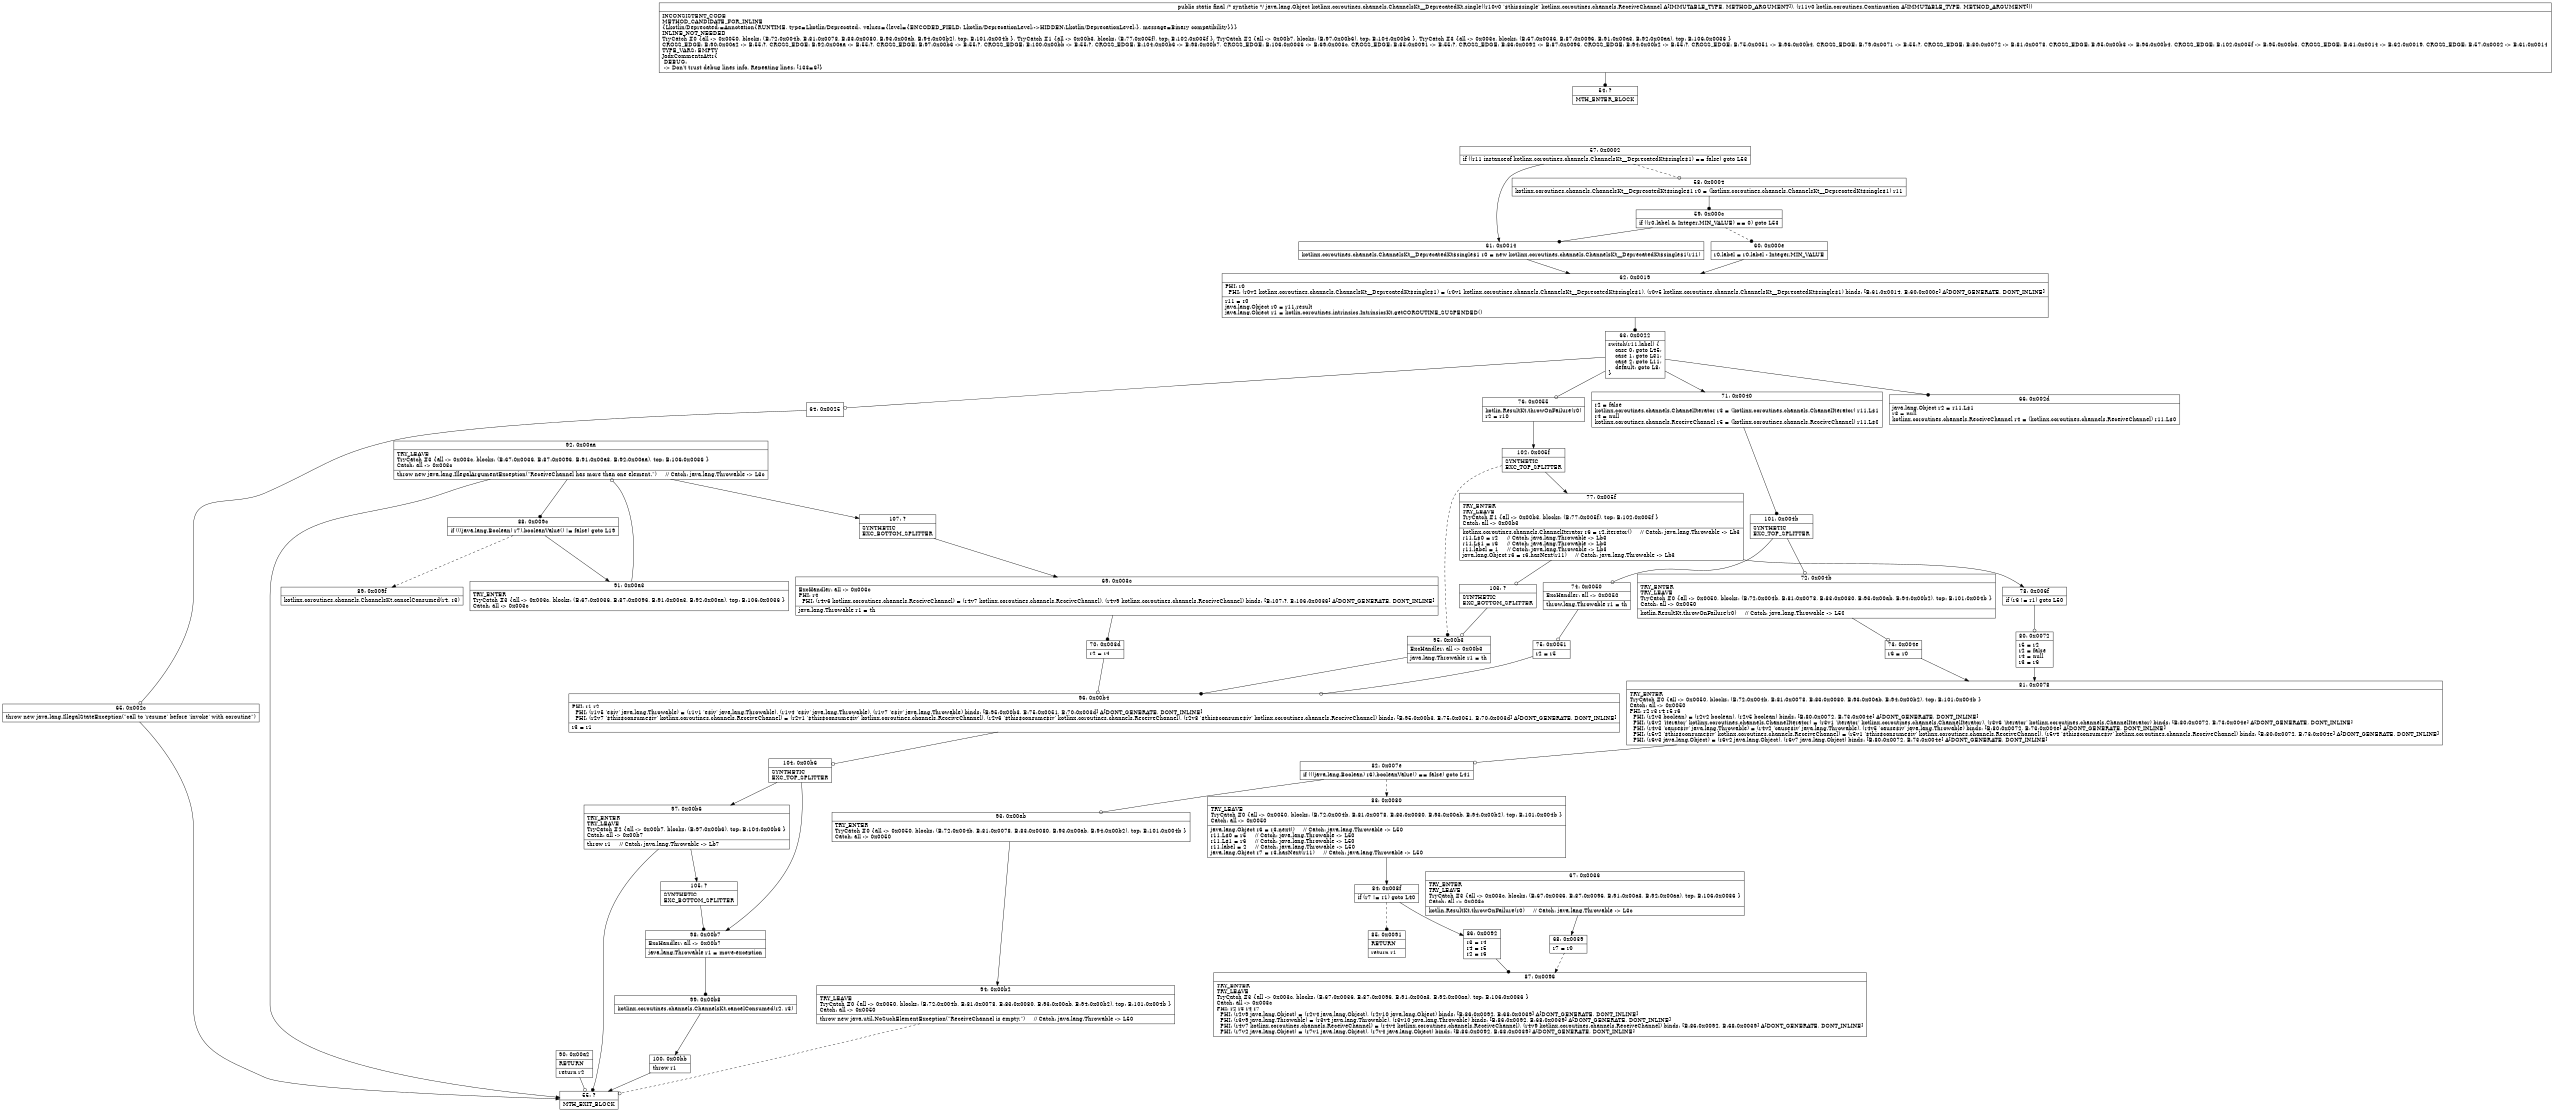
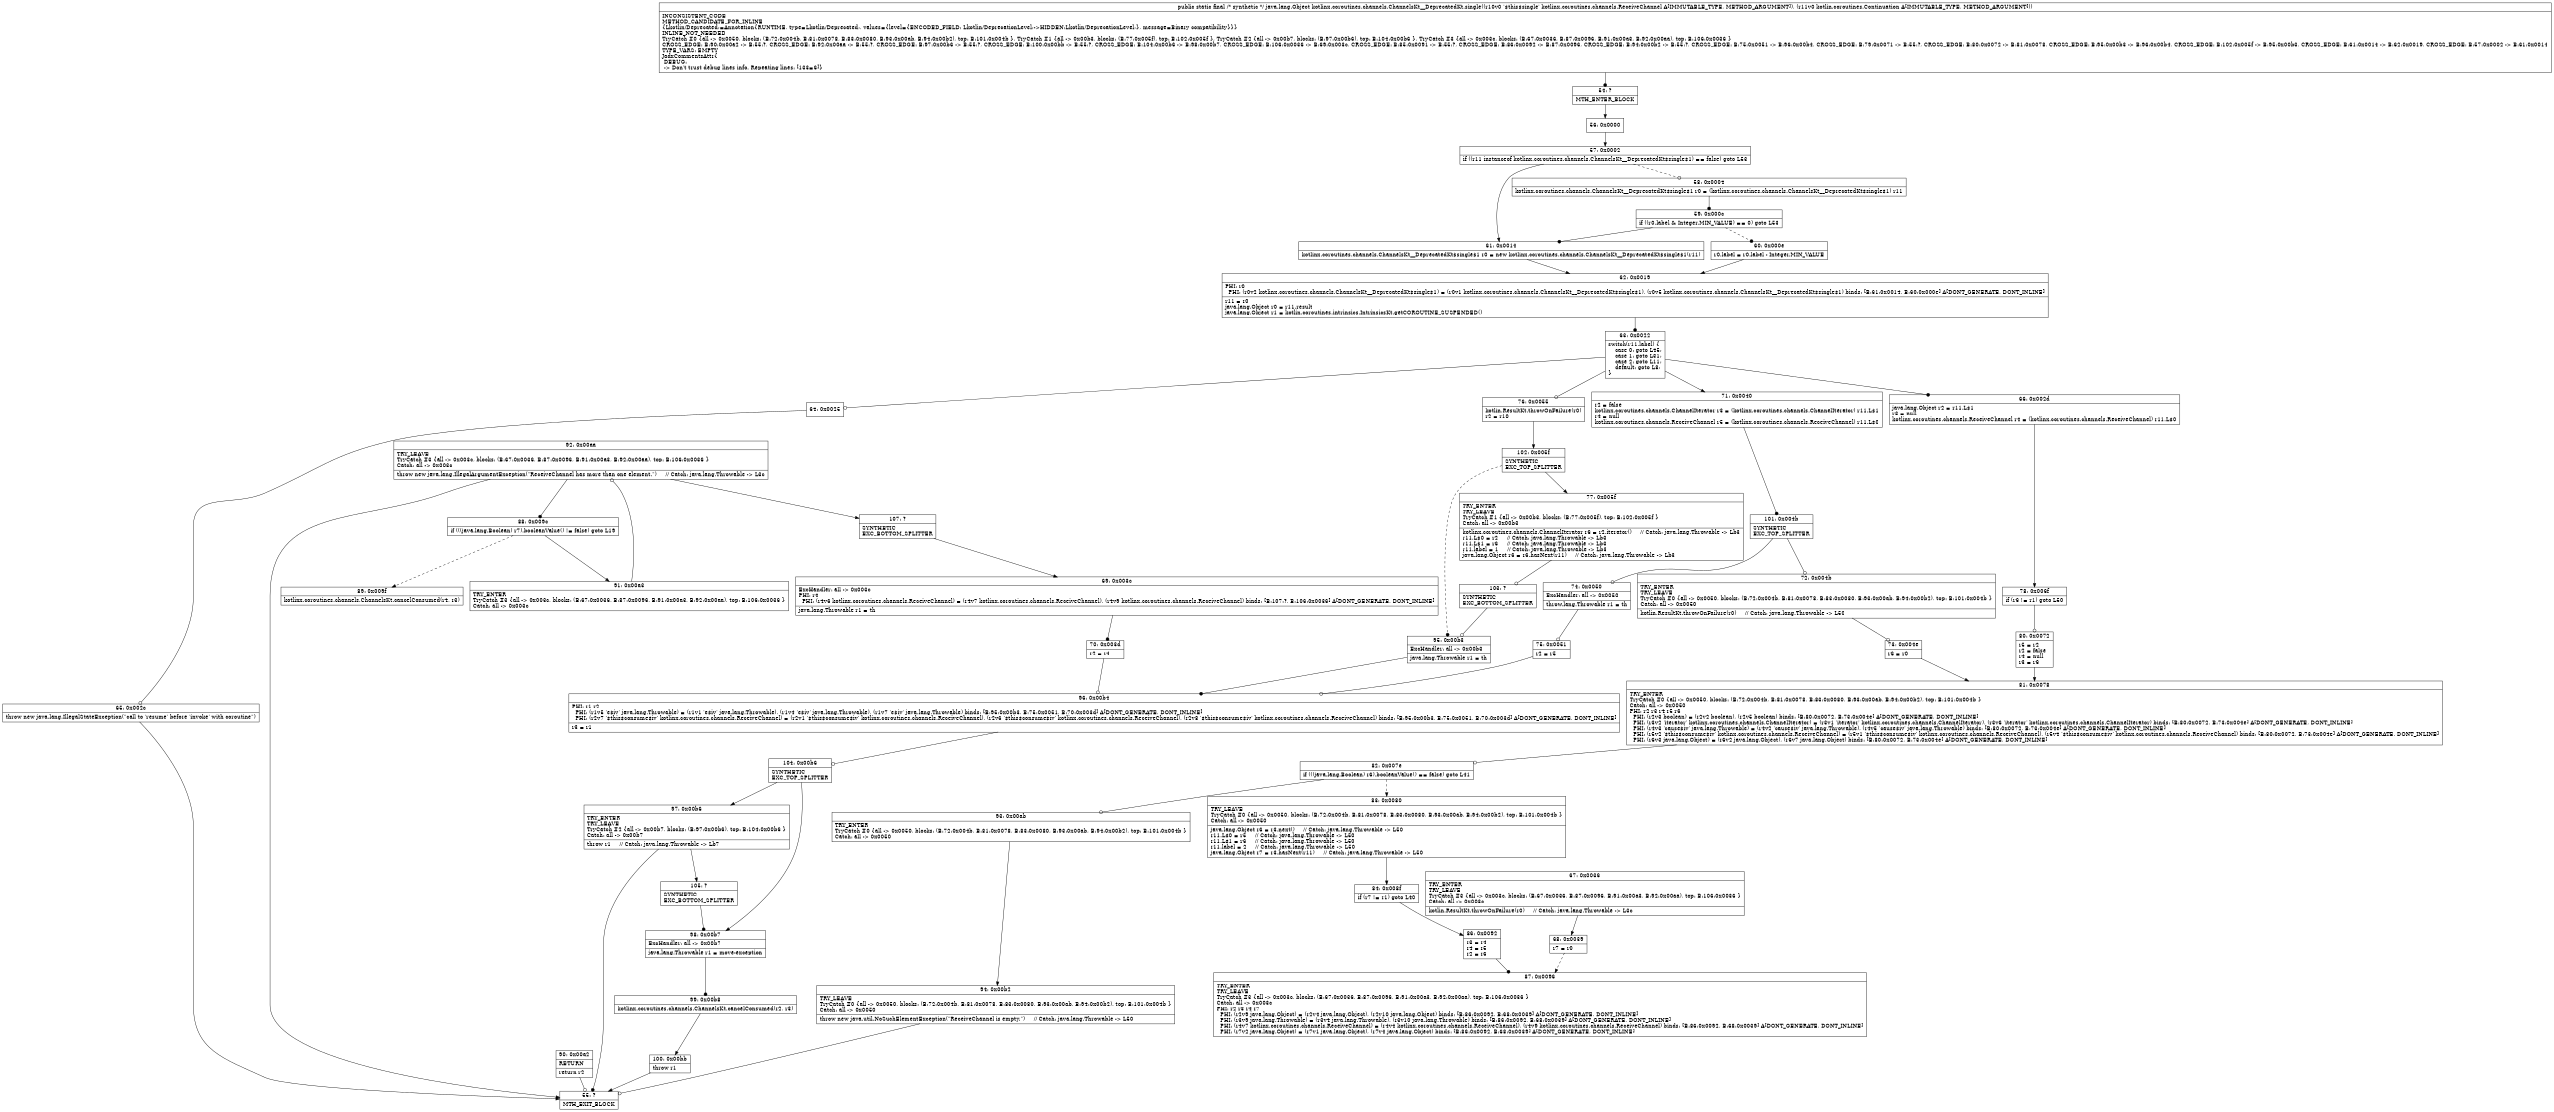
node "56: 0x0000": added
edge "77: 0x005f" -> "78: 0x006f": now "66: 0x002d" -> "78: 0x006f"
node "85: 0x0091": removed
edge "94: 0x00b2" -> "55: ?": style dashed -> solid
